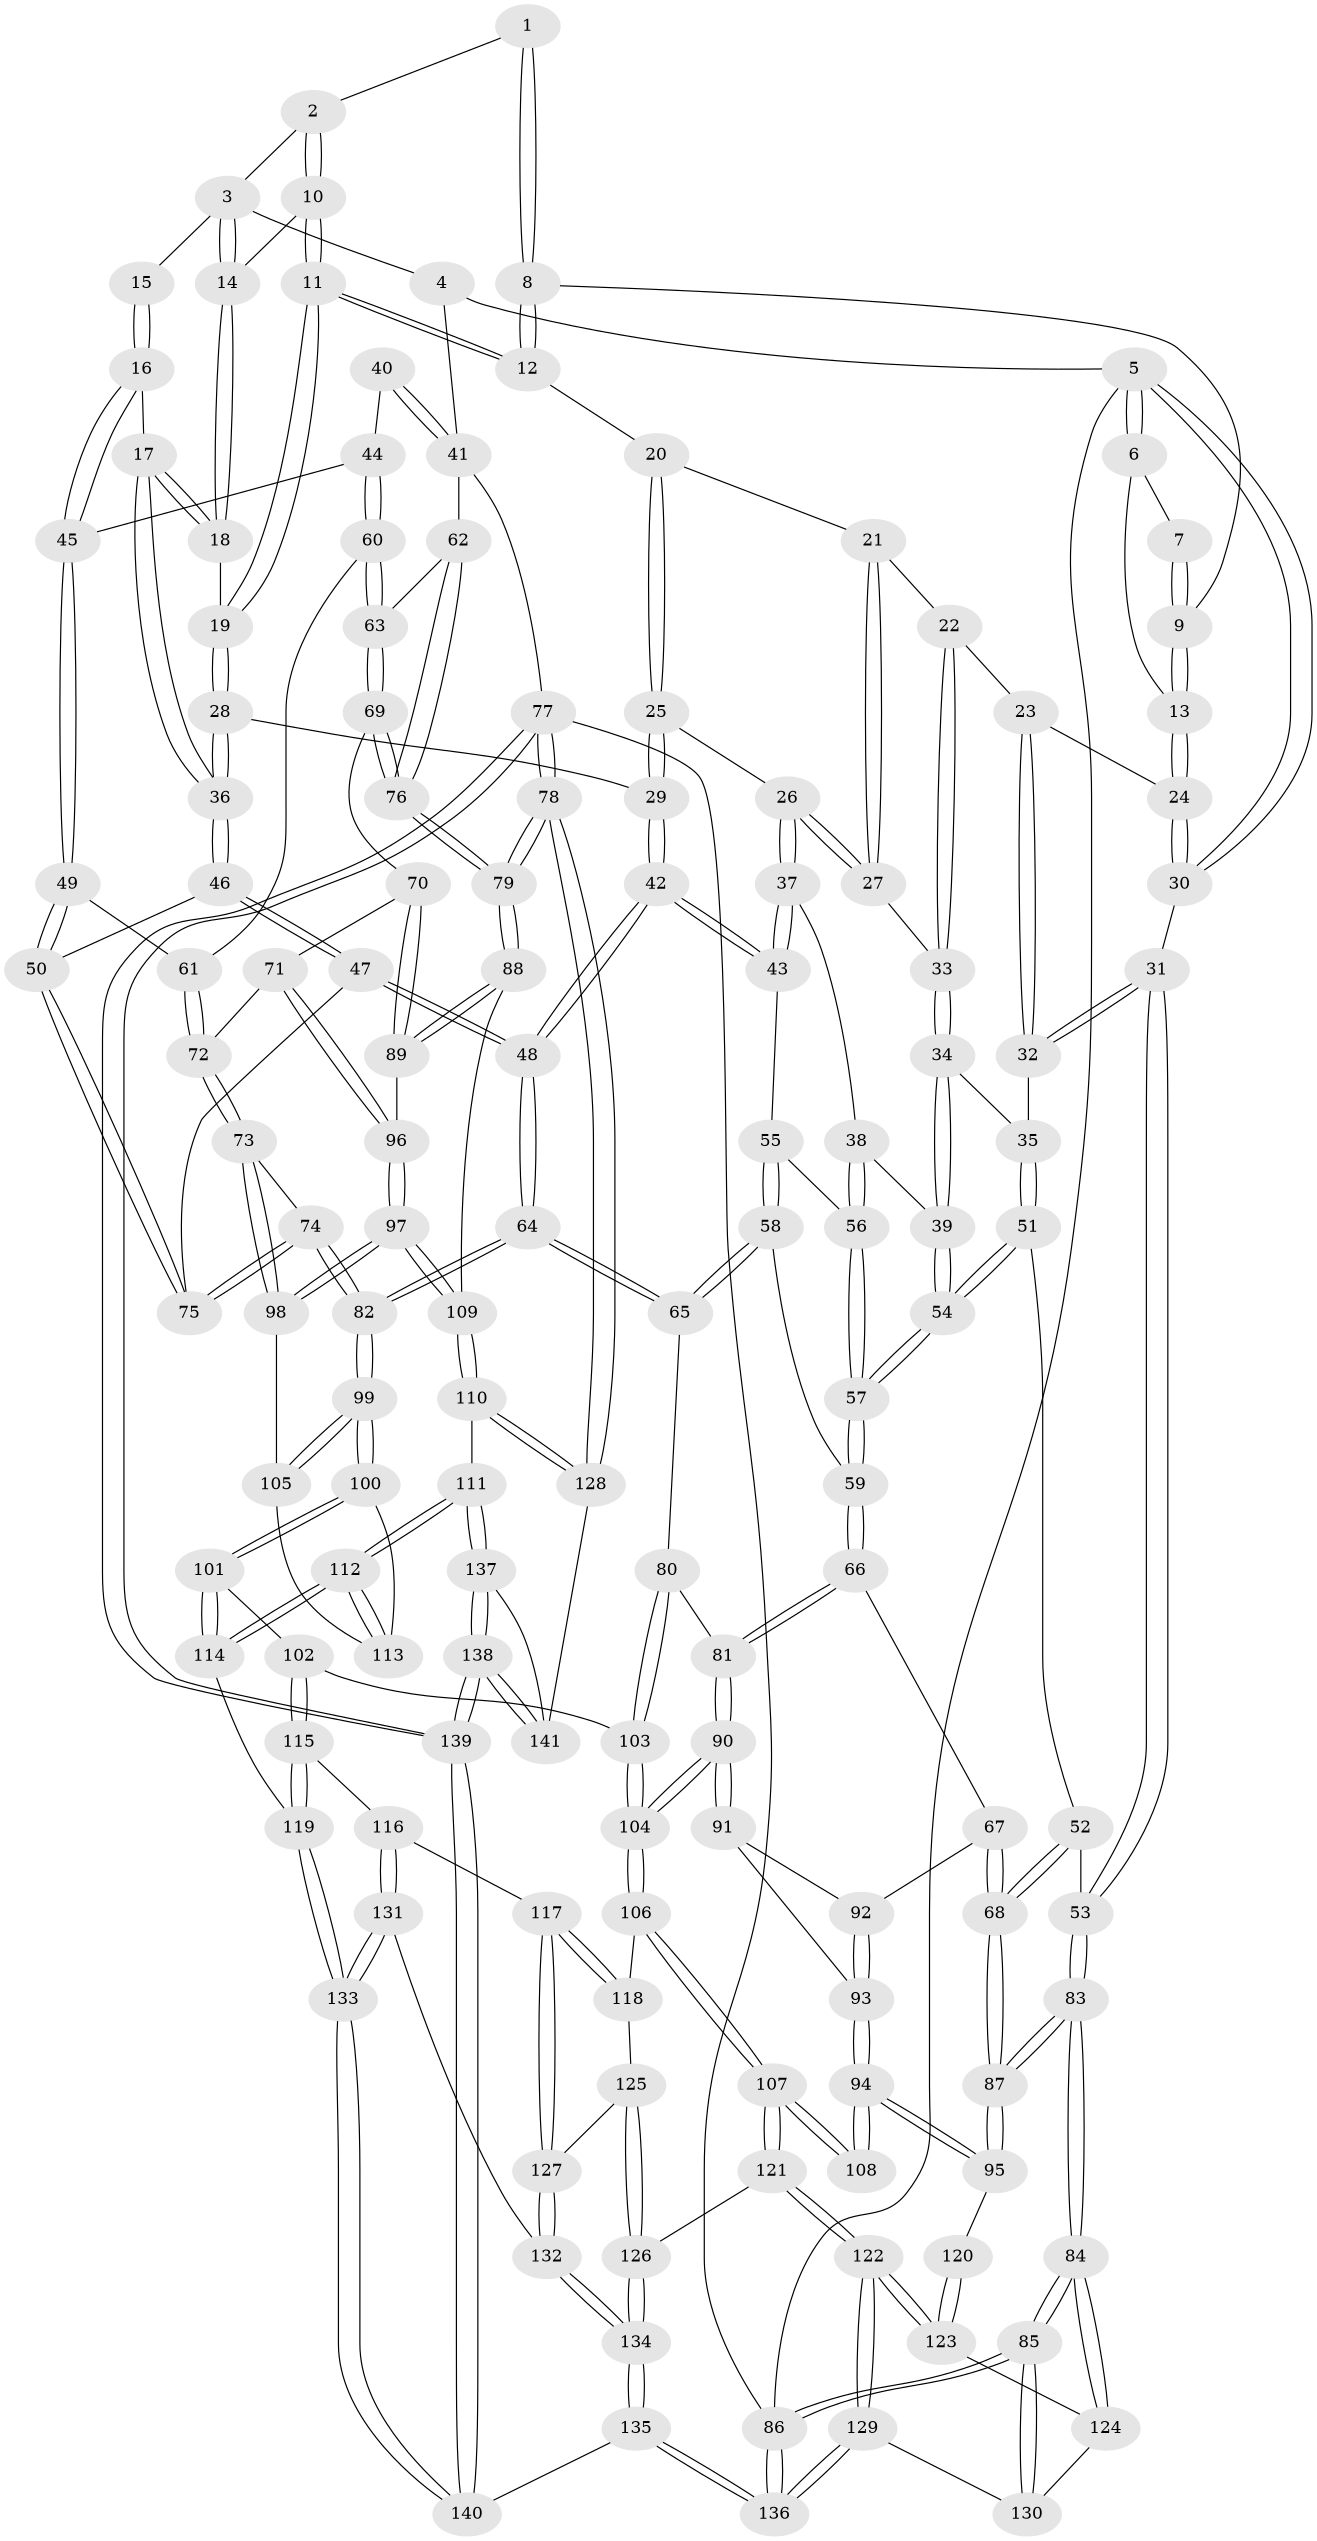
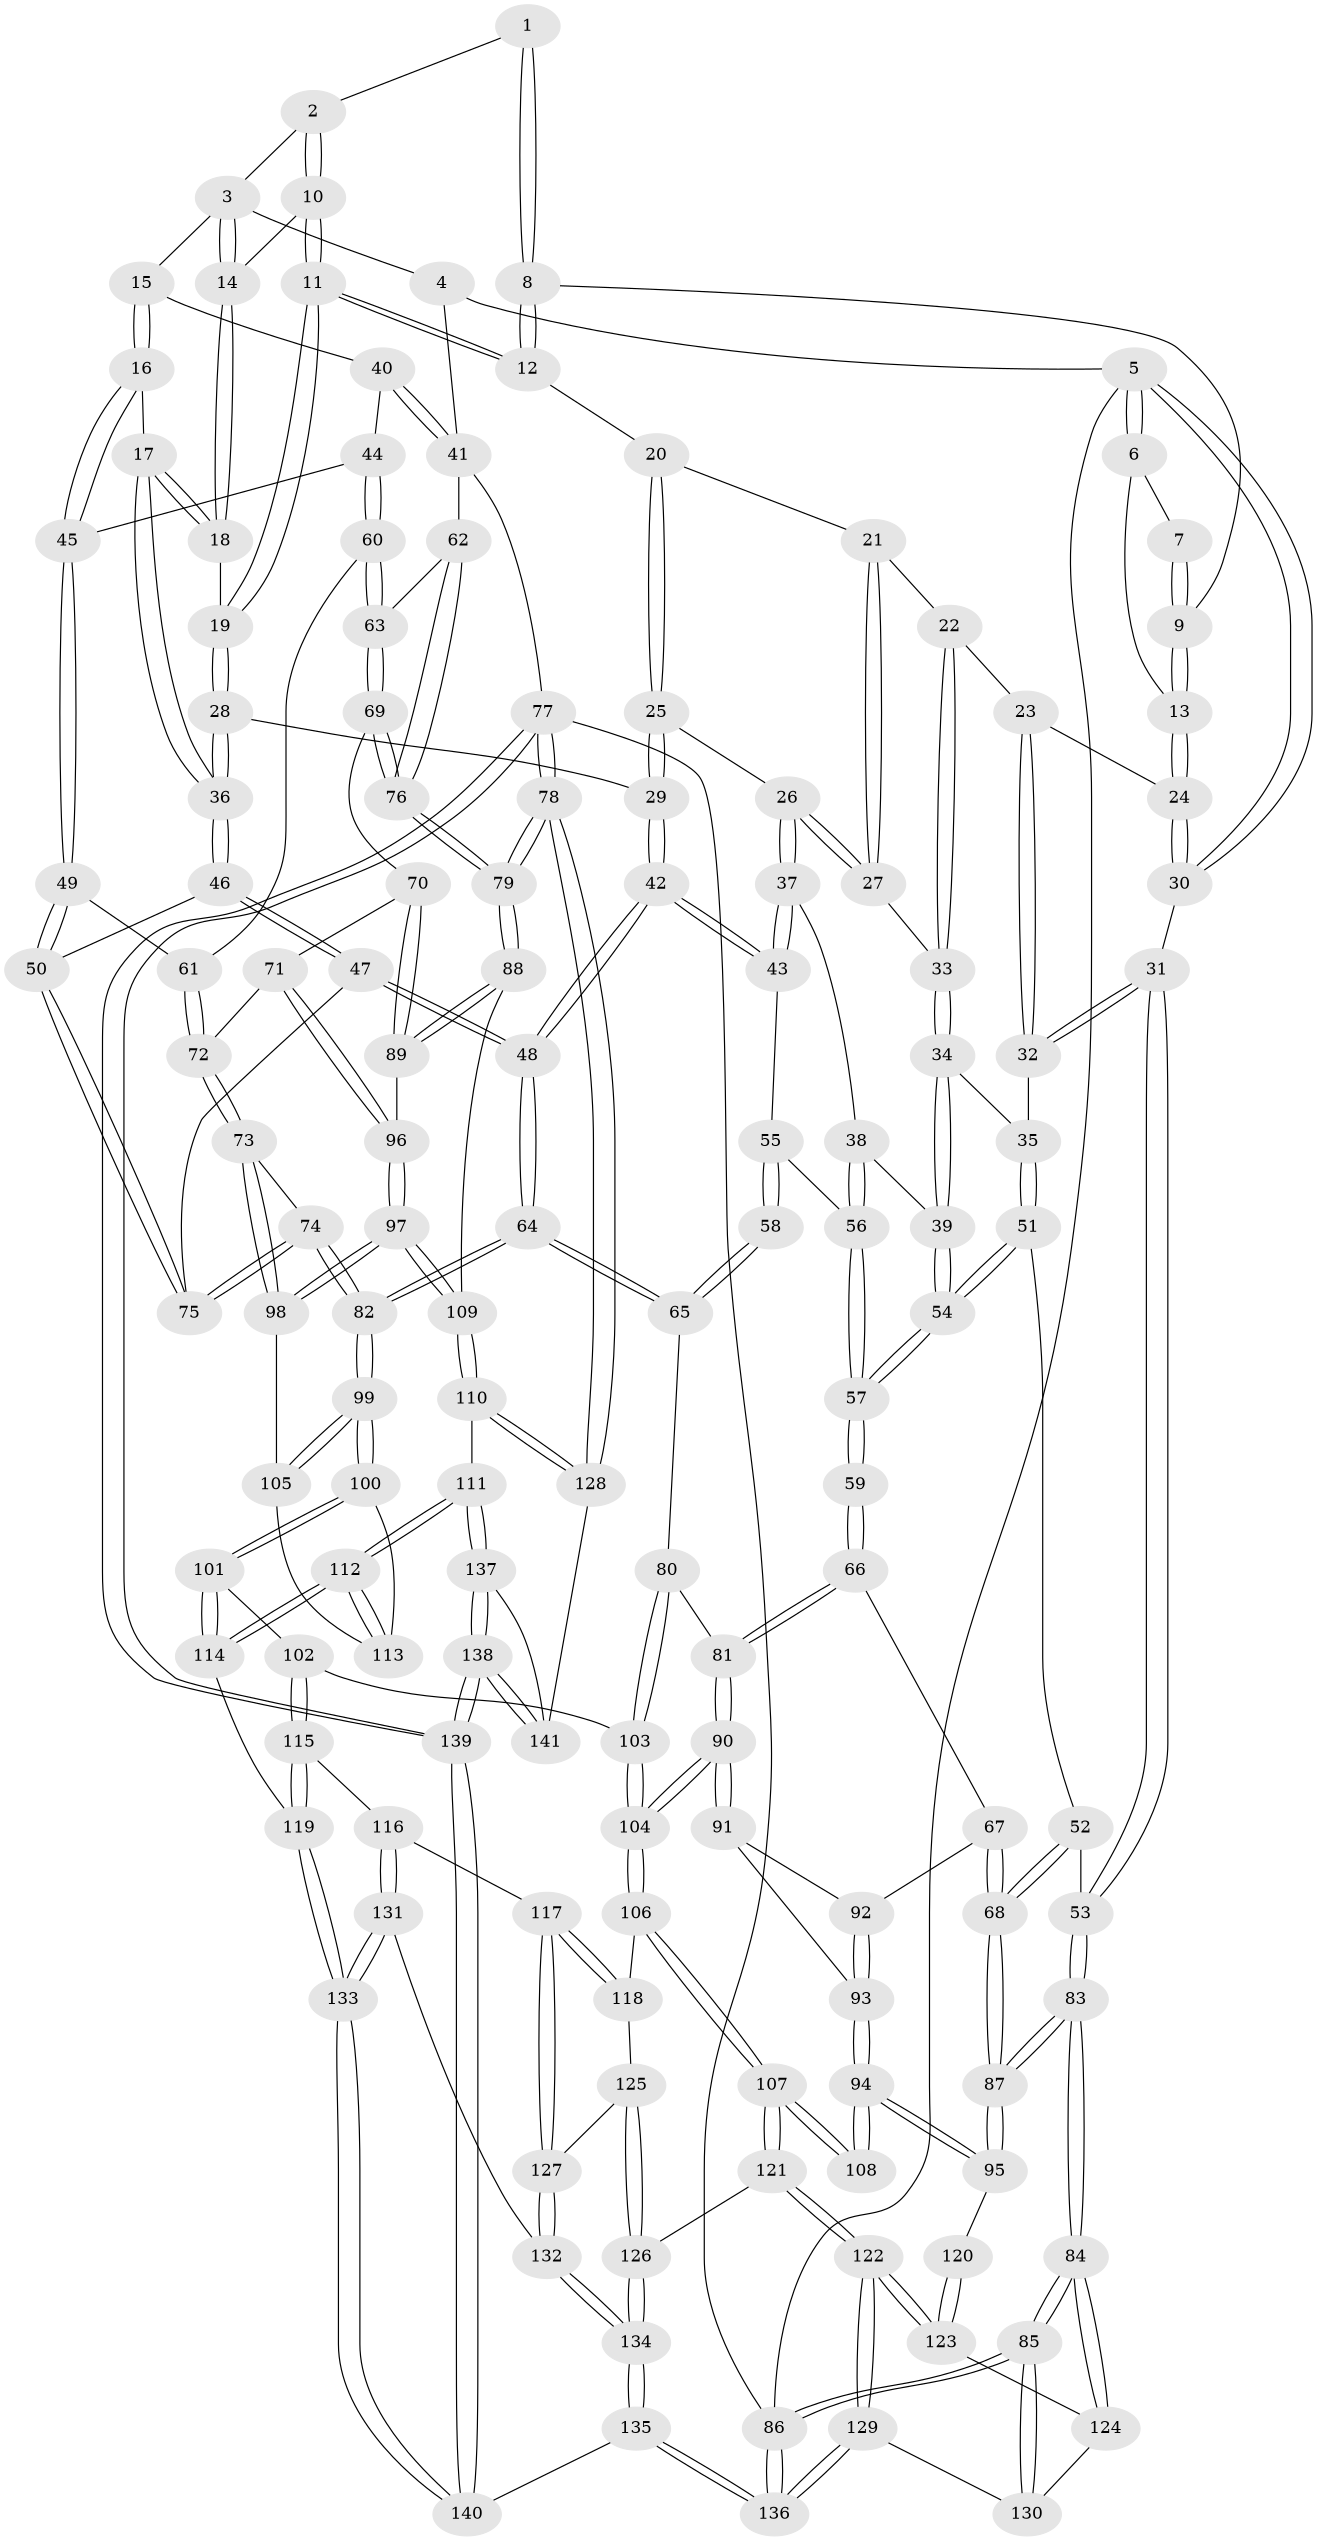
edge "15" -- "40": added
edge "58" -- "59": removed
